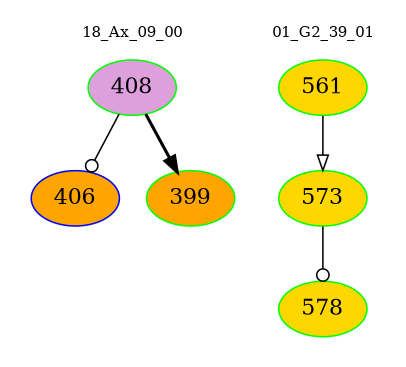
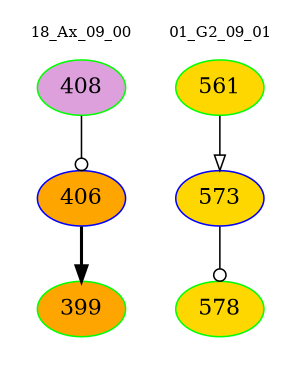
cluster "01_G2_39_01": label "01_G2_39_01" -> "01_G2_09_01"
edge "408" -> "399": now "406" -> "399"
node "573": color green -> blue
